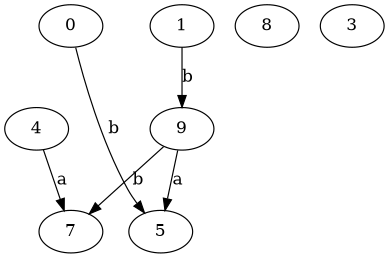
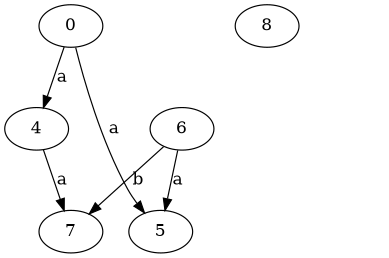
node "1": removed
node "3": removed
edge "0" -> "4": added, label "a"
edge "0" -> "5": label "b" -> "a"
node "9": label "9" -> "6"
